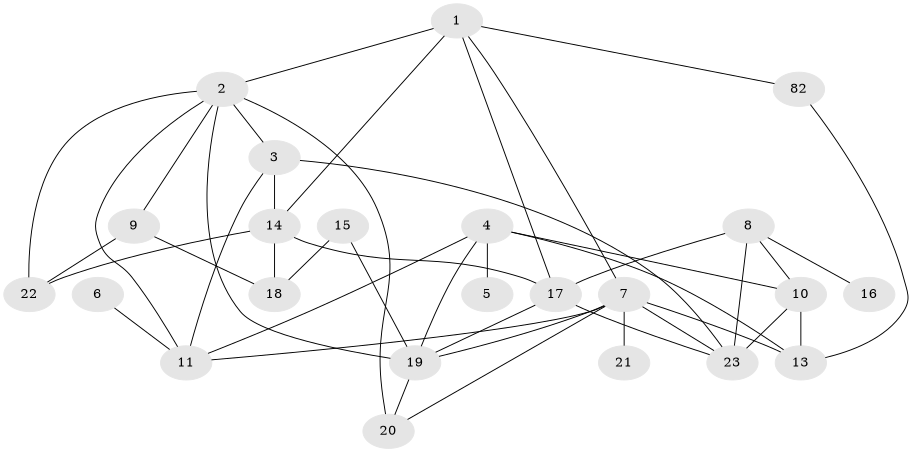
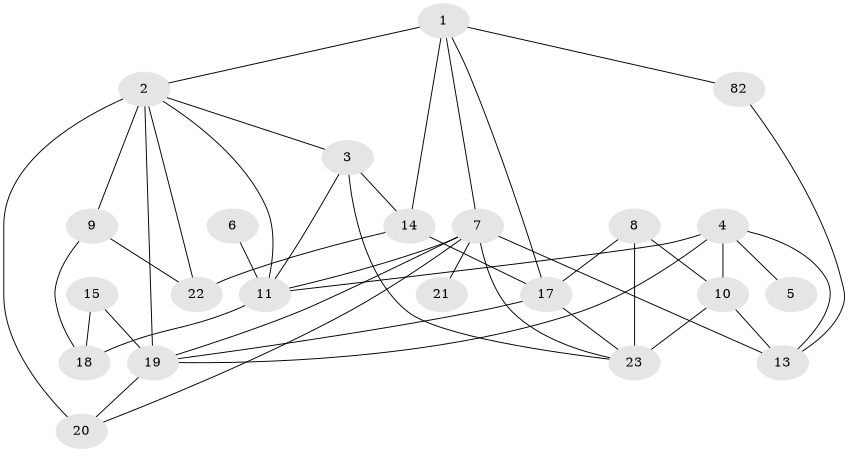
edge "14" -- "18": now "11" -- "18"
node "16": removed
